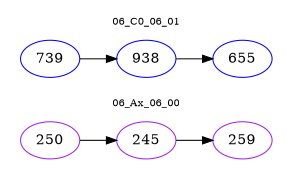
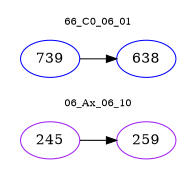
cluster "06_C0_06_01": label "06_C0_06_01" -> "66_C0_06_01"
node "938": label "938" -> "638"
node "655": removed
cluster "06_Ax_06_00": label "06_Ax_06_00" -> "06_Ax_06_10"
node "250": removed
